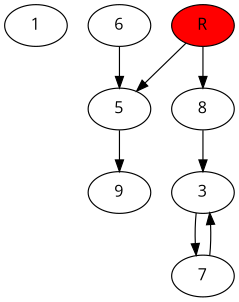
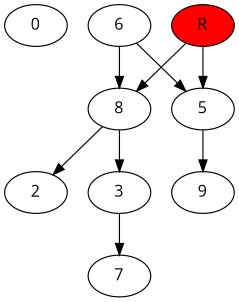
node "1": label "1" -> "0"
edge "6" -> "8": added
node "2": added
edge "7" -> "3": removed
